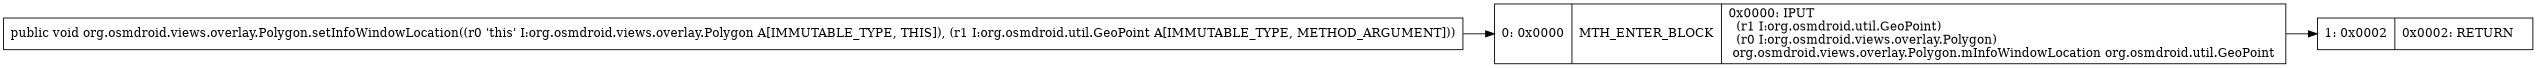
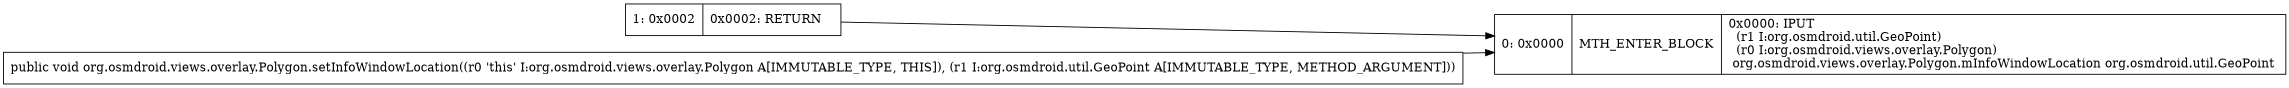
edge "0: 0x0000" -> "1: 0x0002": reversed
